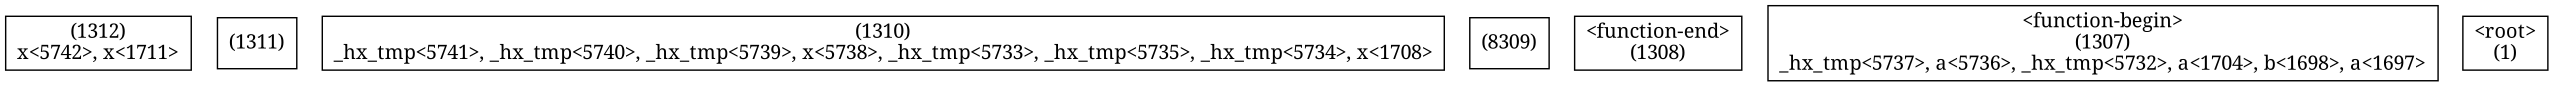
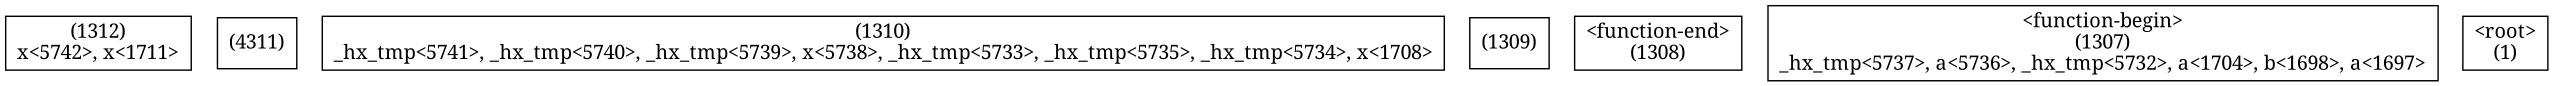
node "(1311)": label "(1311)" -> "(4311)"
node "(8309)": label "(8309)" -> "(1309)"
